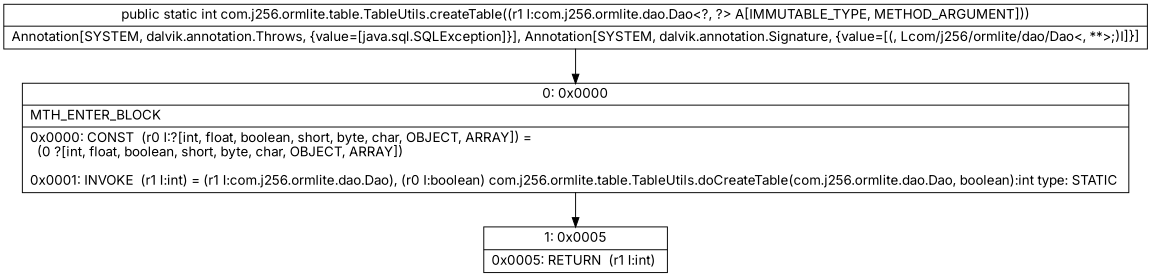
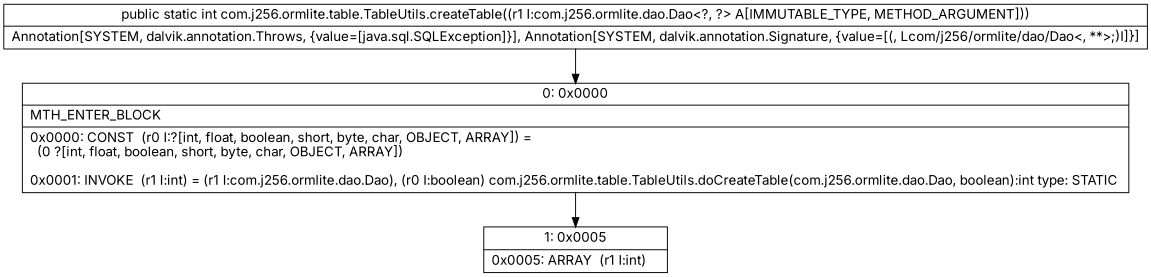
node "1: 0x0005": text "0x0005: RETURN  (r1 I:int)" -> "0x0005: ARRAY  (r1 I:int)"
